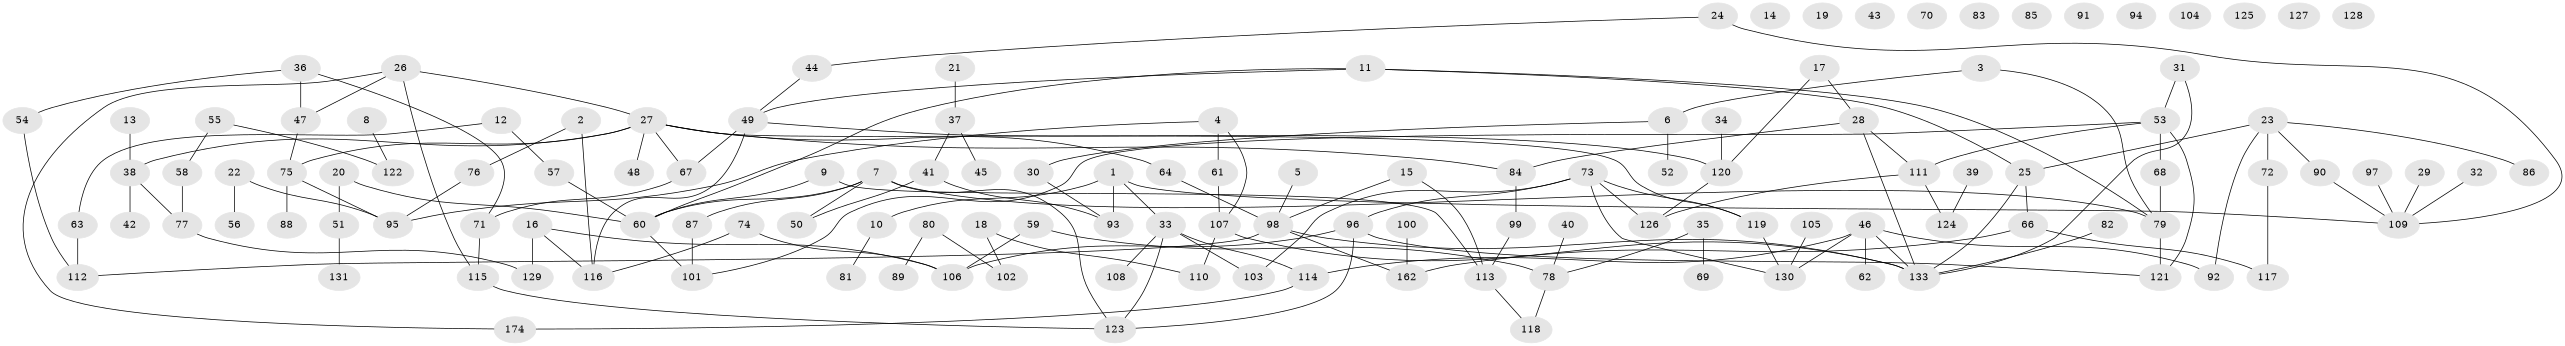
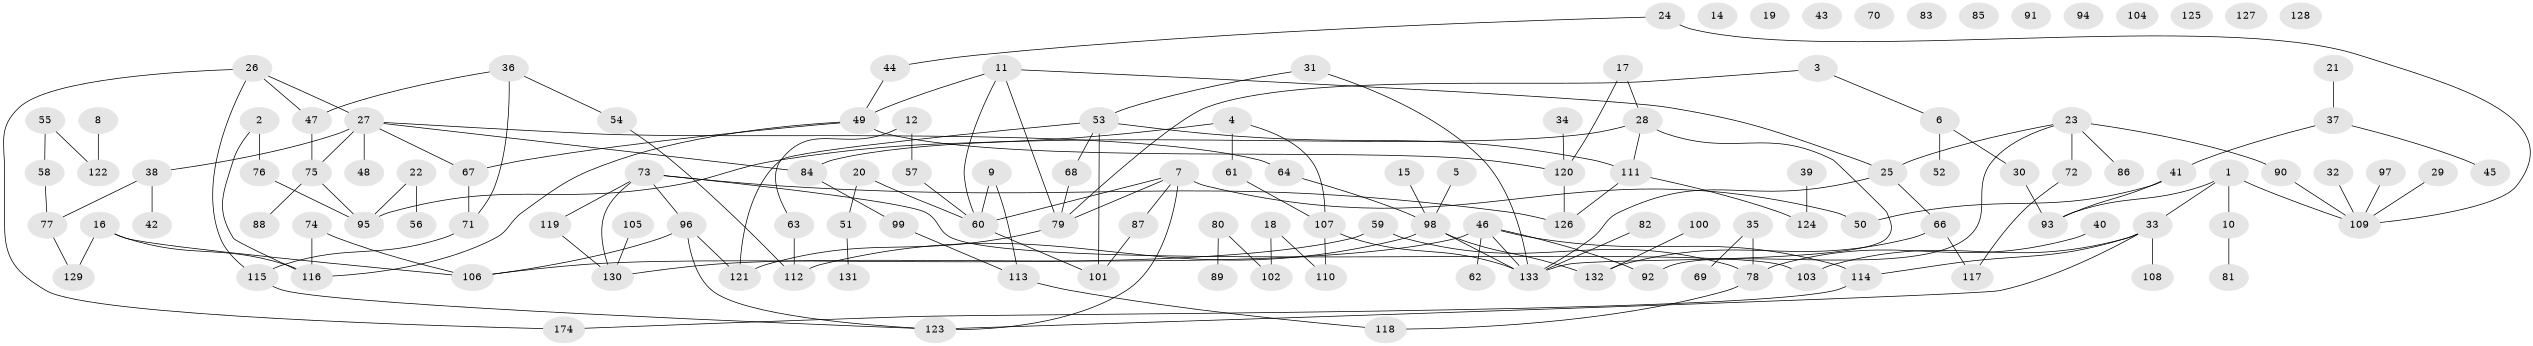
node "13": removed
edge "27" -- "119": removed
edge "15" -- "113": removed
node "162": label "162" -> "132"
